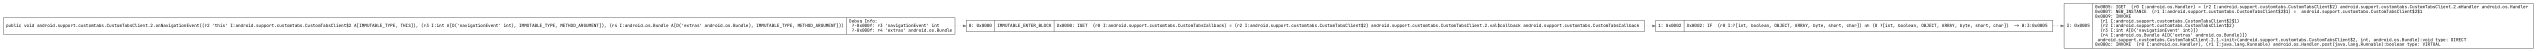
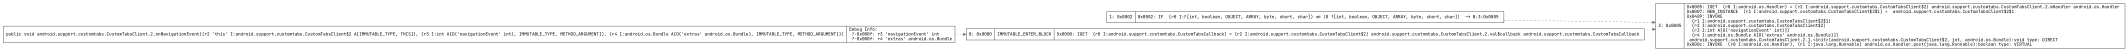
node "3: 0x0005": text "0x0009: INVOKE" -> "0x0409: INVOKE"
edge "0: 0x0000" -> "1: 0x0002": now "0: 0x0000" -> "3: 0x0005"
